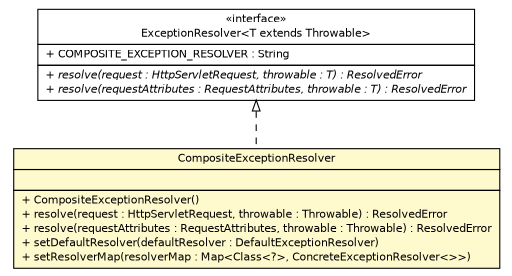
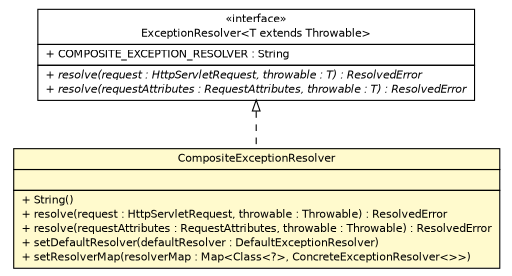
node "CompositeExceptionResolver": text "+ CompositeExceptionResolver()" -> "+ String()"
